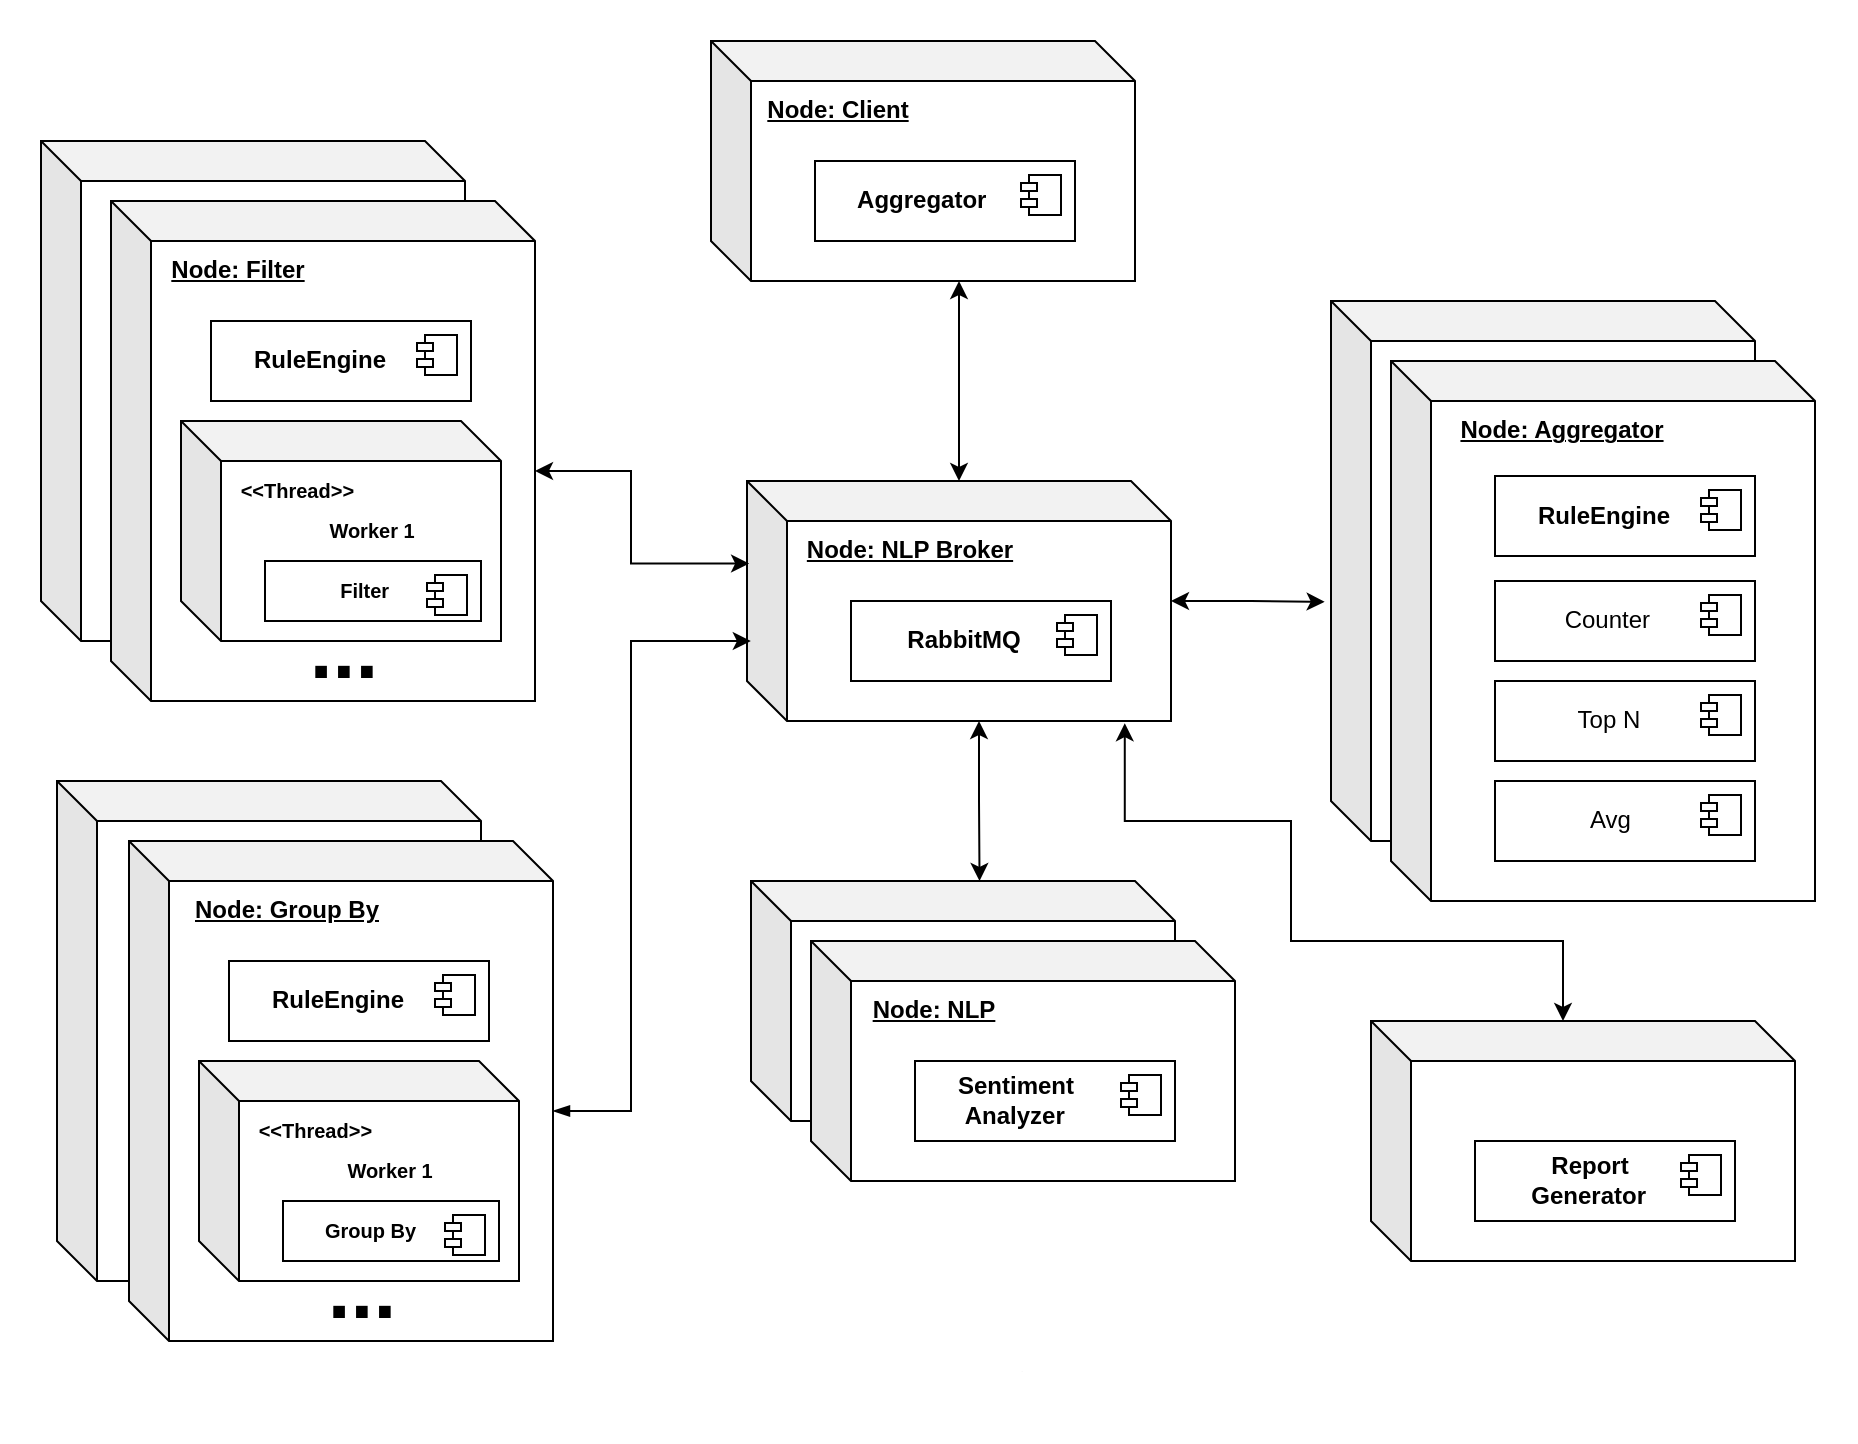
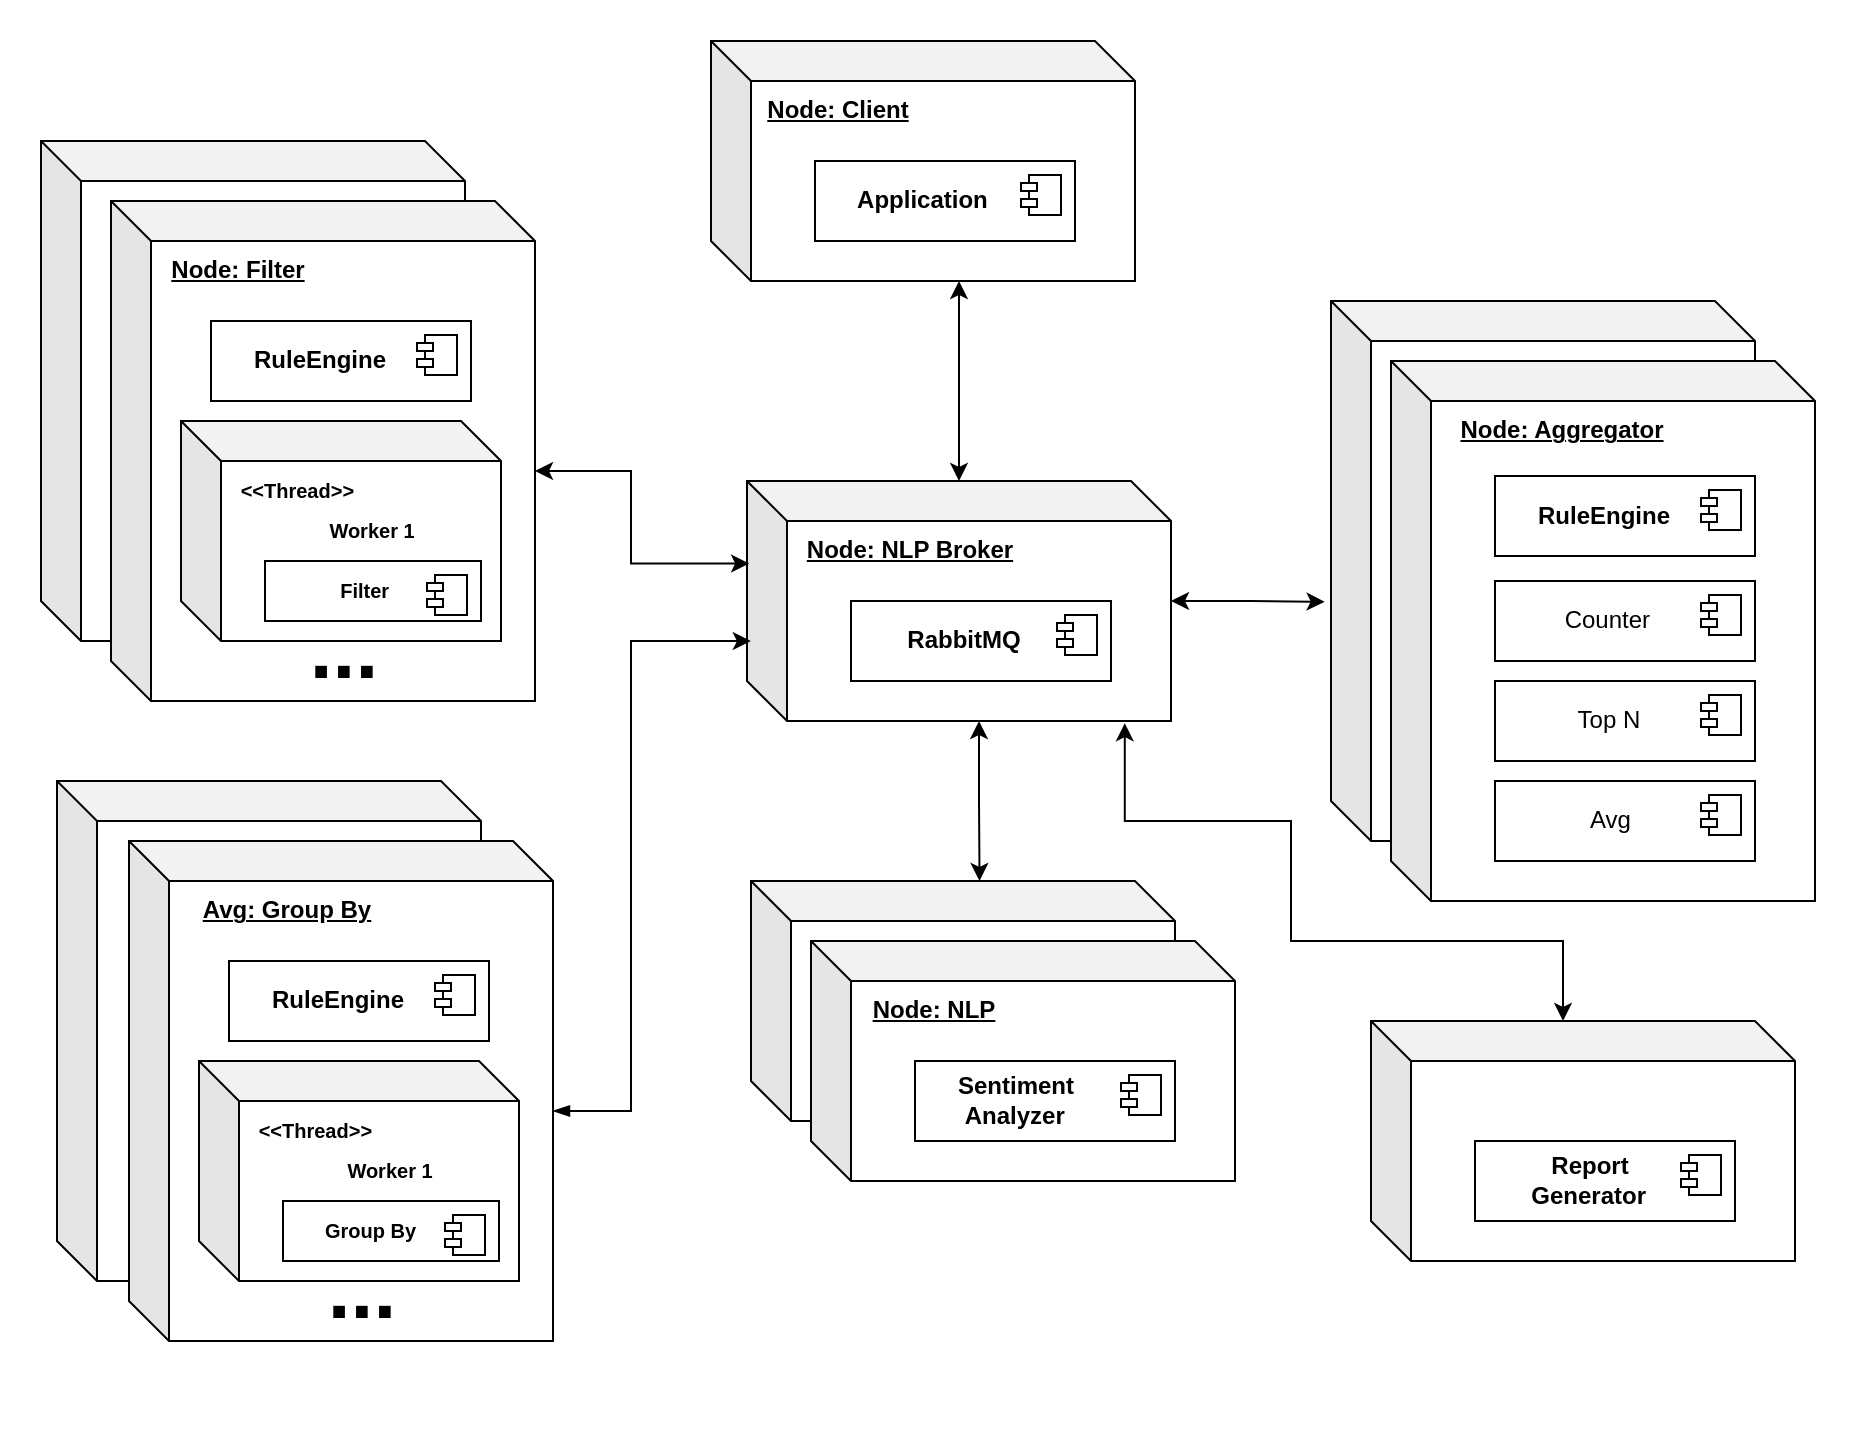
node "Aggregator": label "Aggregator" -> "Application"
node "Node: Group By": label "Node: Group By" -> "Avg: Group By"
